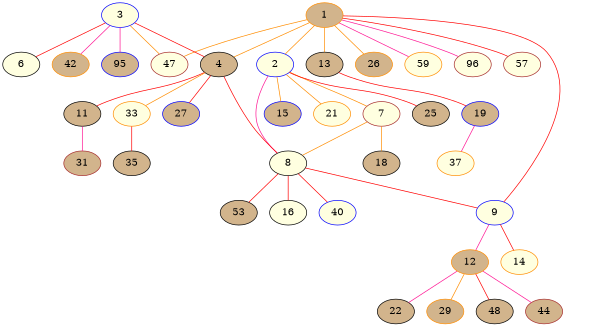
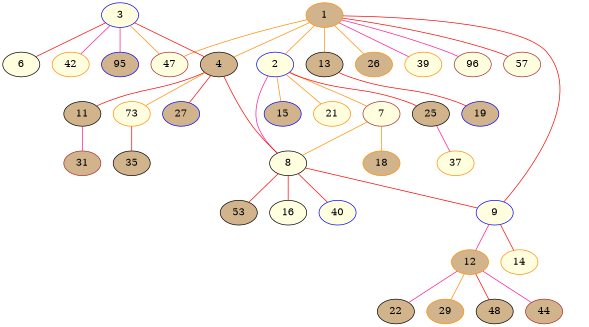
node "42": fillcolor tan -> lightyellow
node "59": label "59" -> "39"
node "33": label "33" -> "73"
edge "19" -- "37": now "25" -- "37"
node "18": color black -> darkorange
